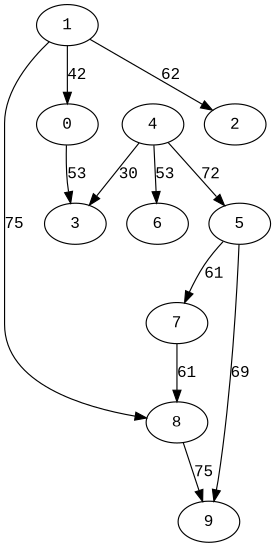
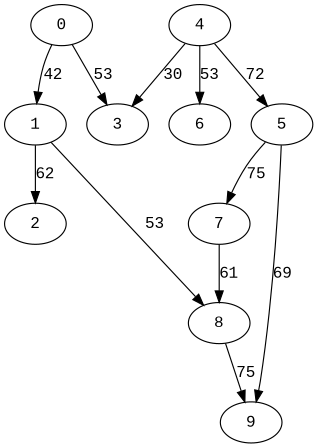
edge "1" -> "0": reversed
edge "1" -> "8": label "75" -> "53"
edge "5" -> "7": label "61" -> "75"
